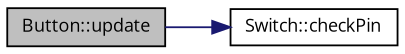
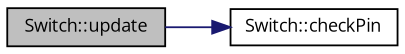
node "Button::update": label "Button::update" -> "Switch::update"
